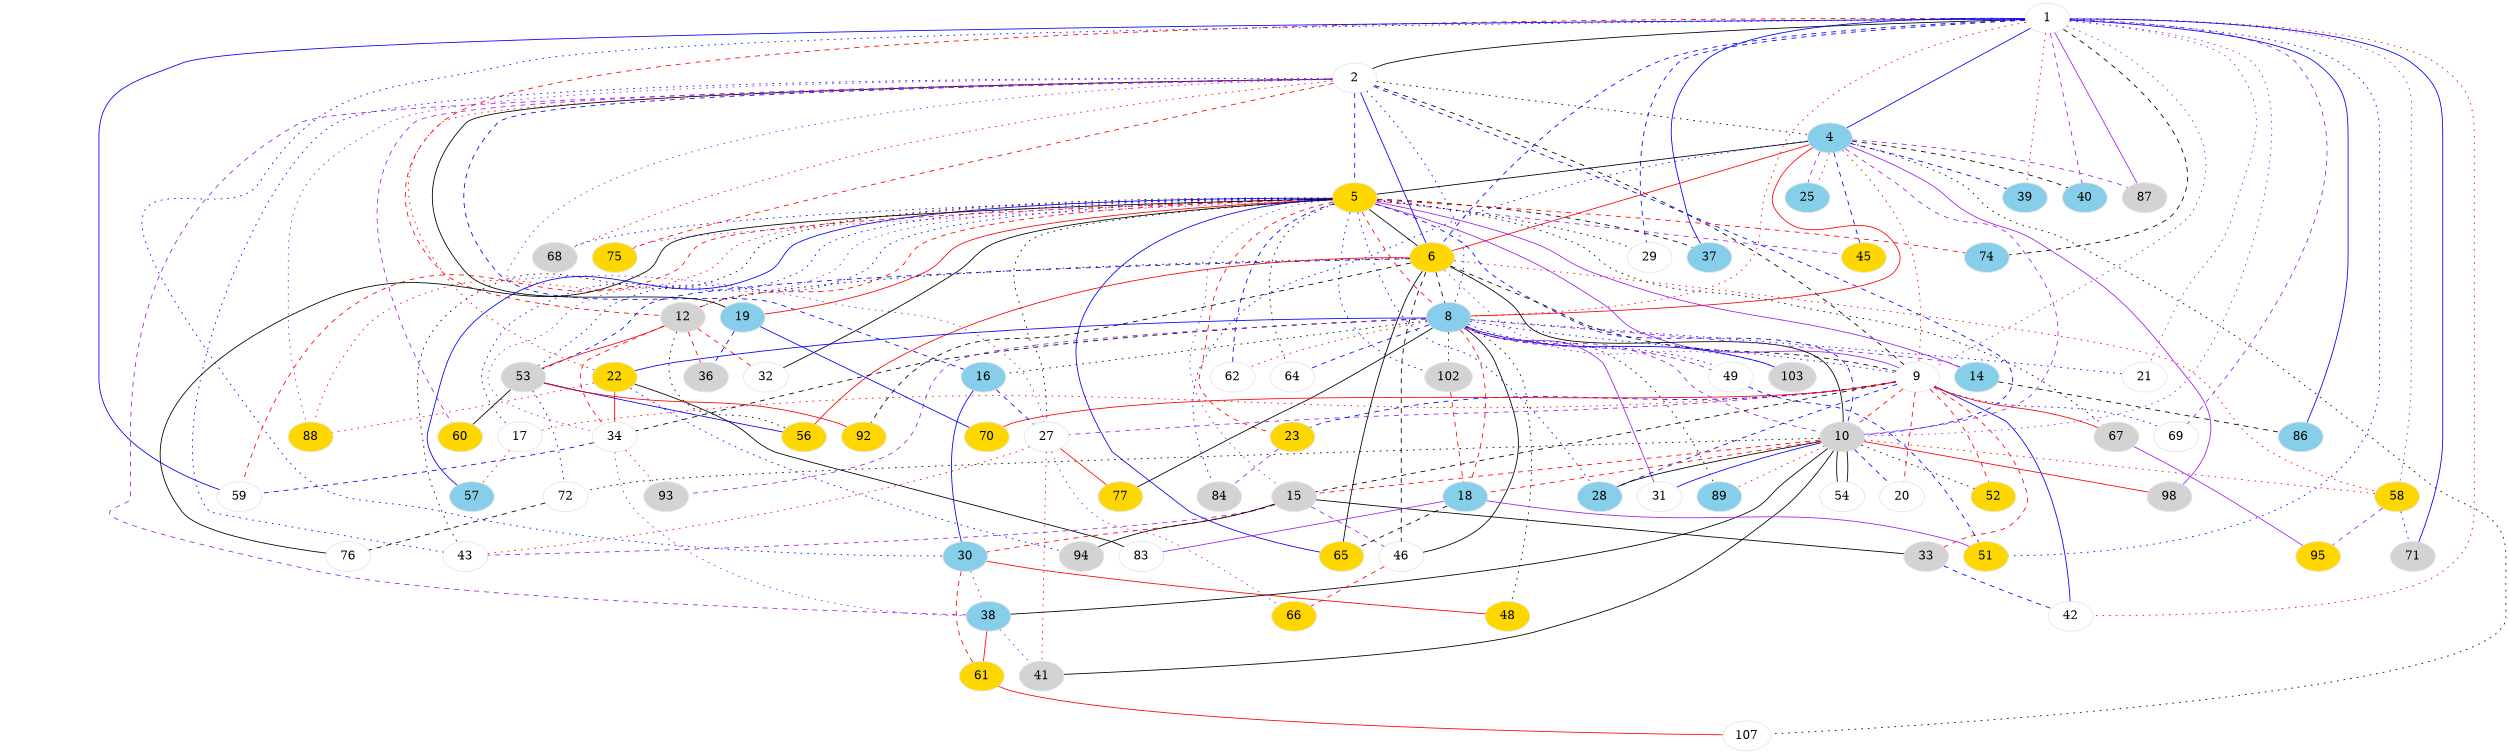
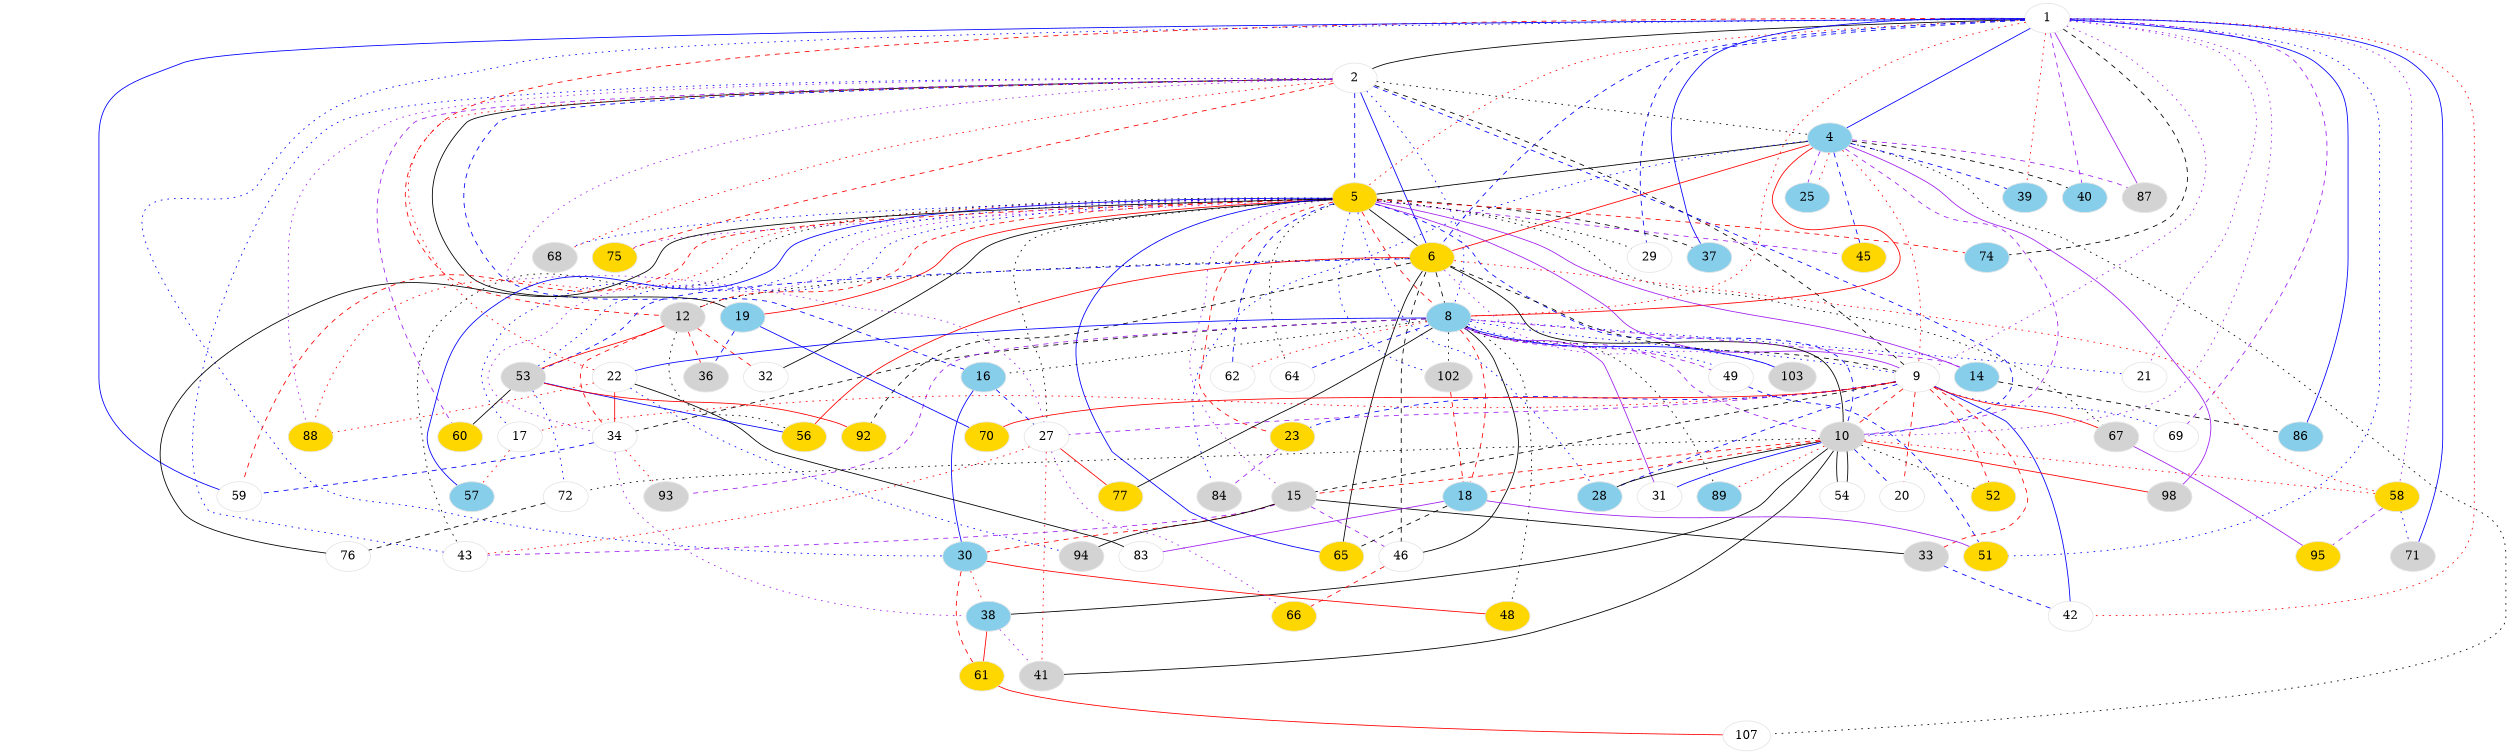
edge "1" -- "5": added
edge "2" -- "38": removed
node "22": fillcolor gold -> white
